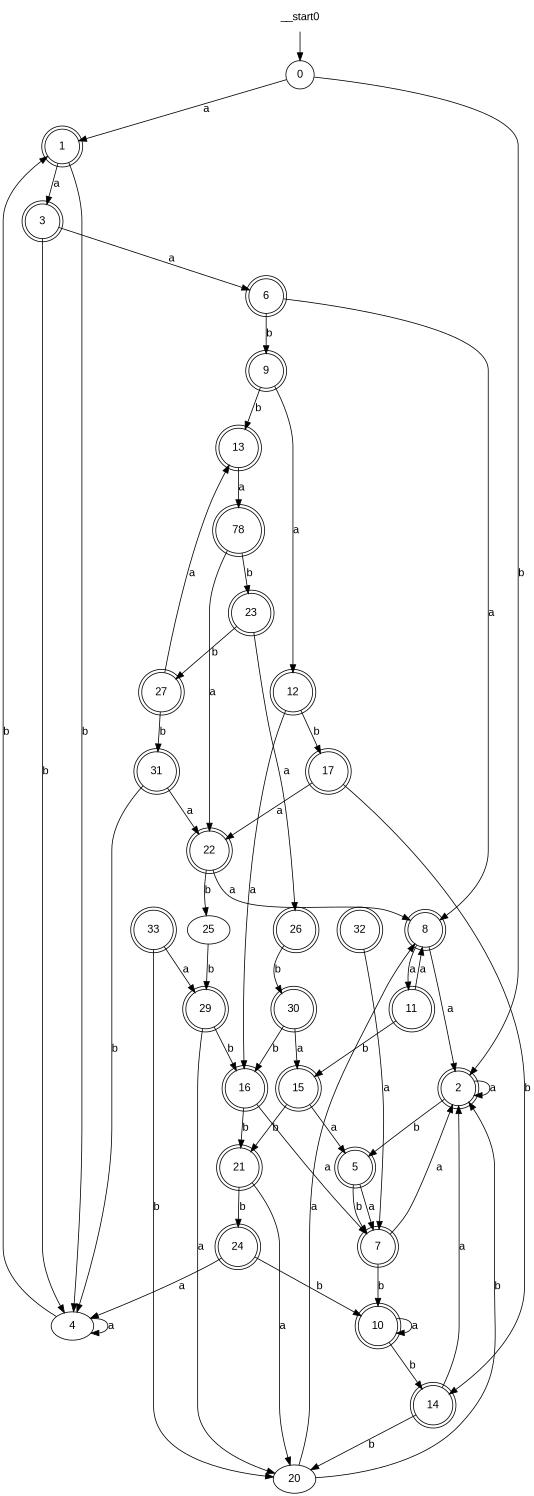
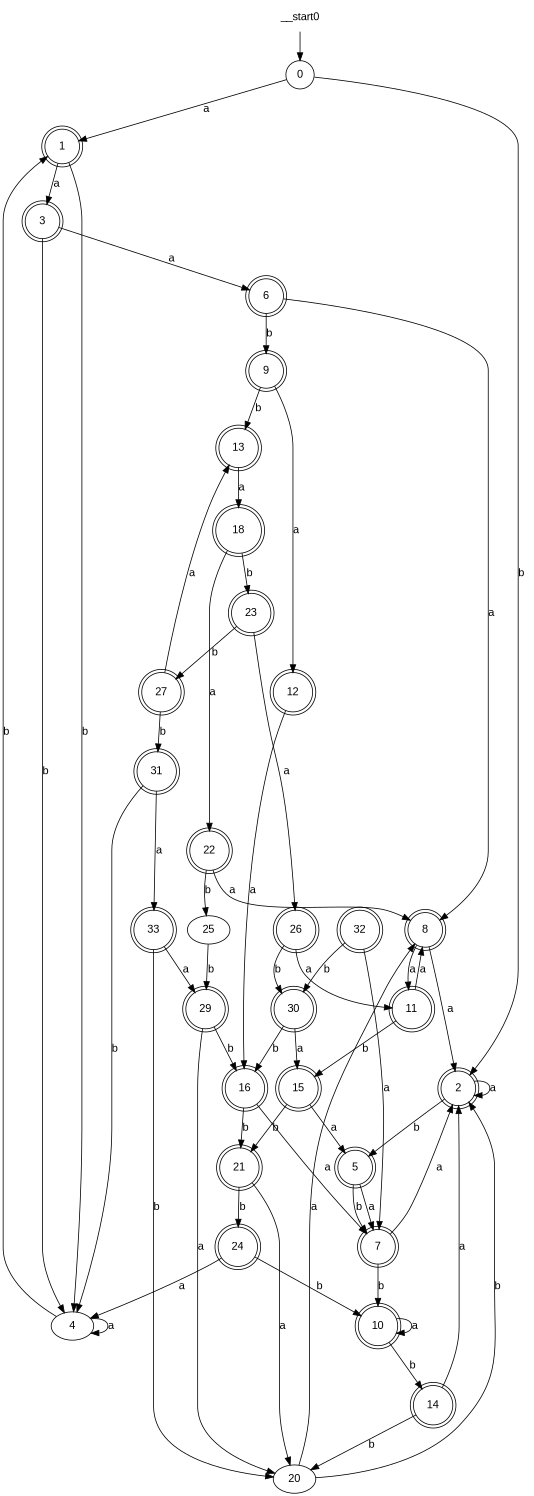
node "78": label "78" -> "18"
node "17": removed
edge "31" -> "22": now "31" -> "33"
edge "32" -> "30": added, label "b"
edge "26" -> "11": added, label "a"
